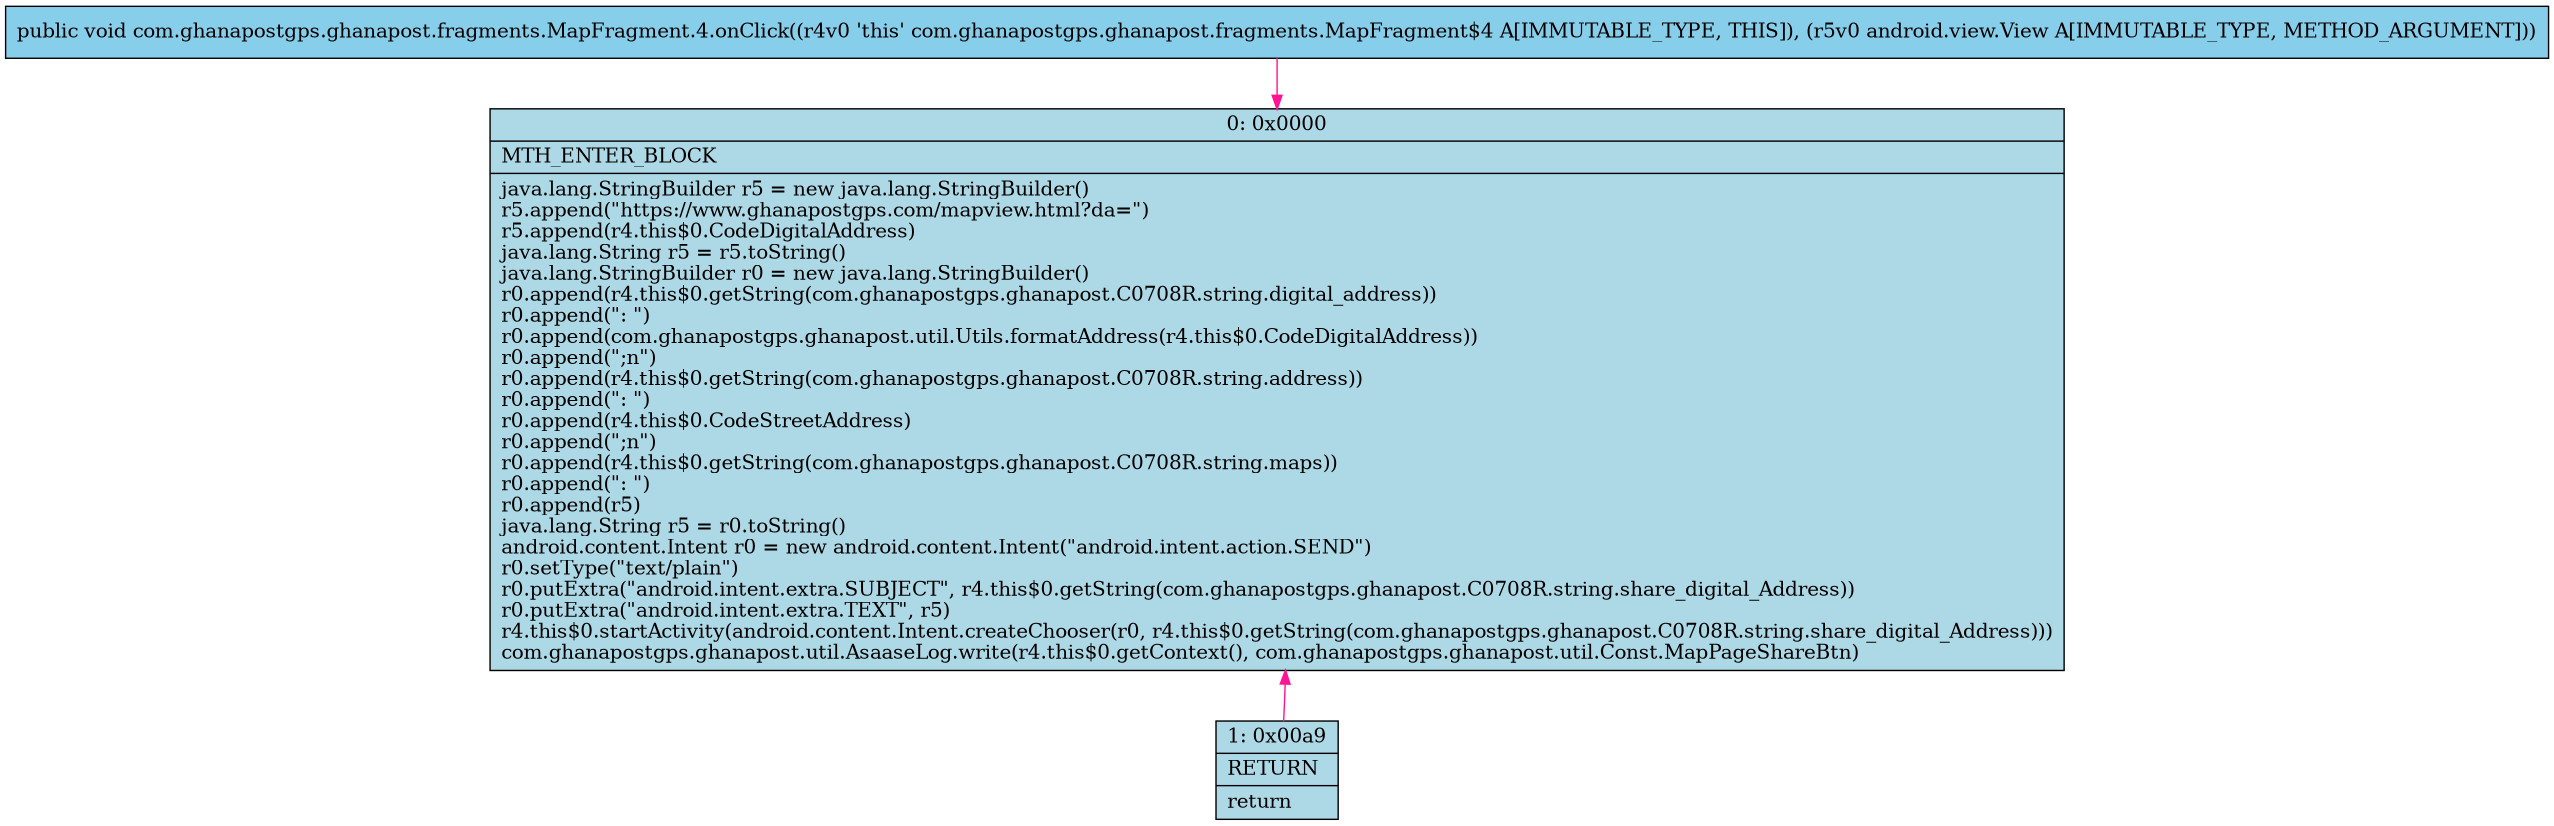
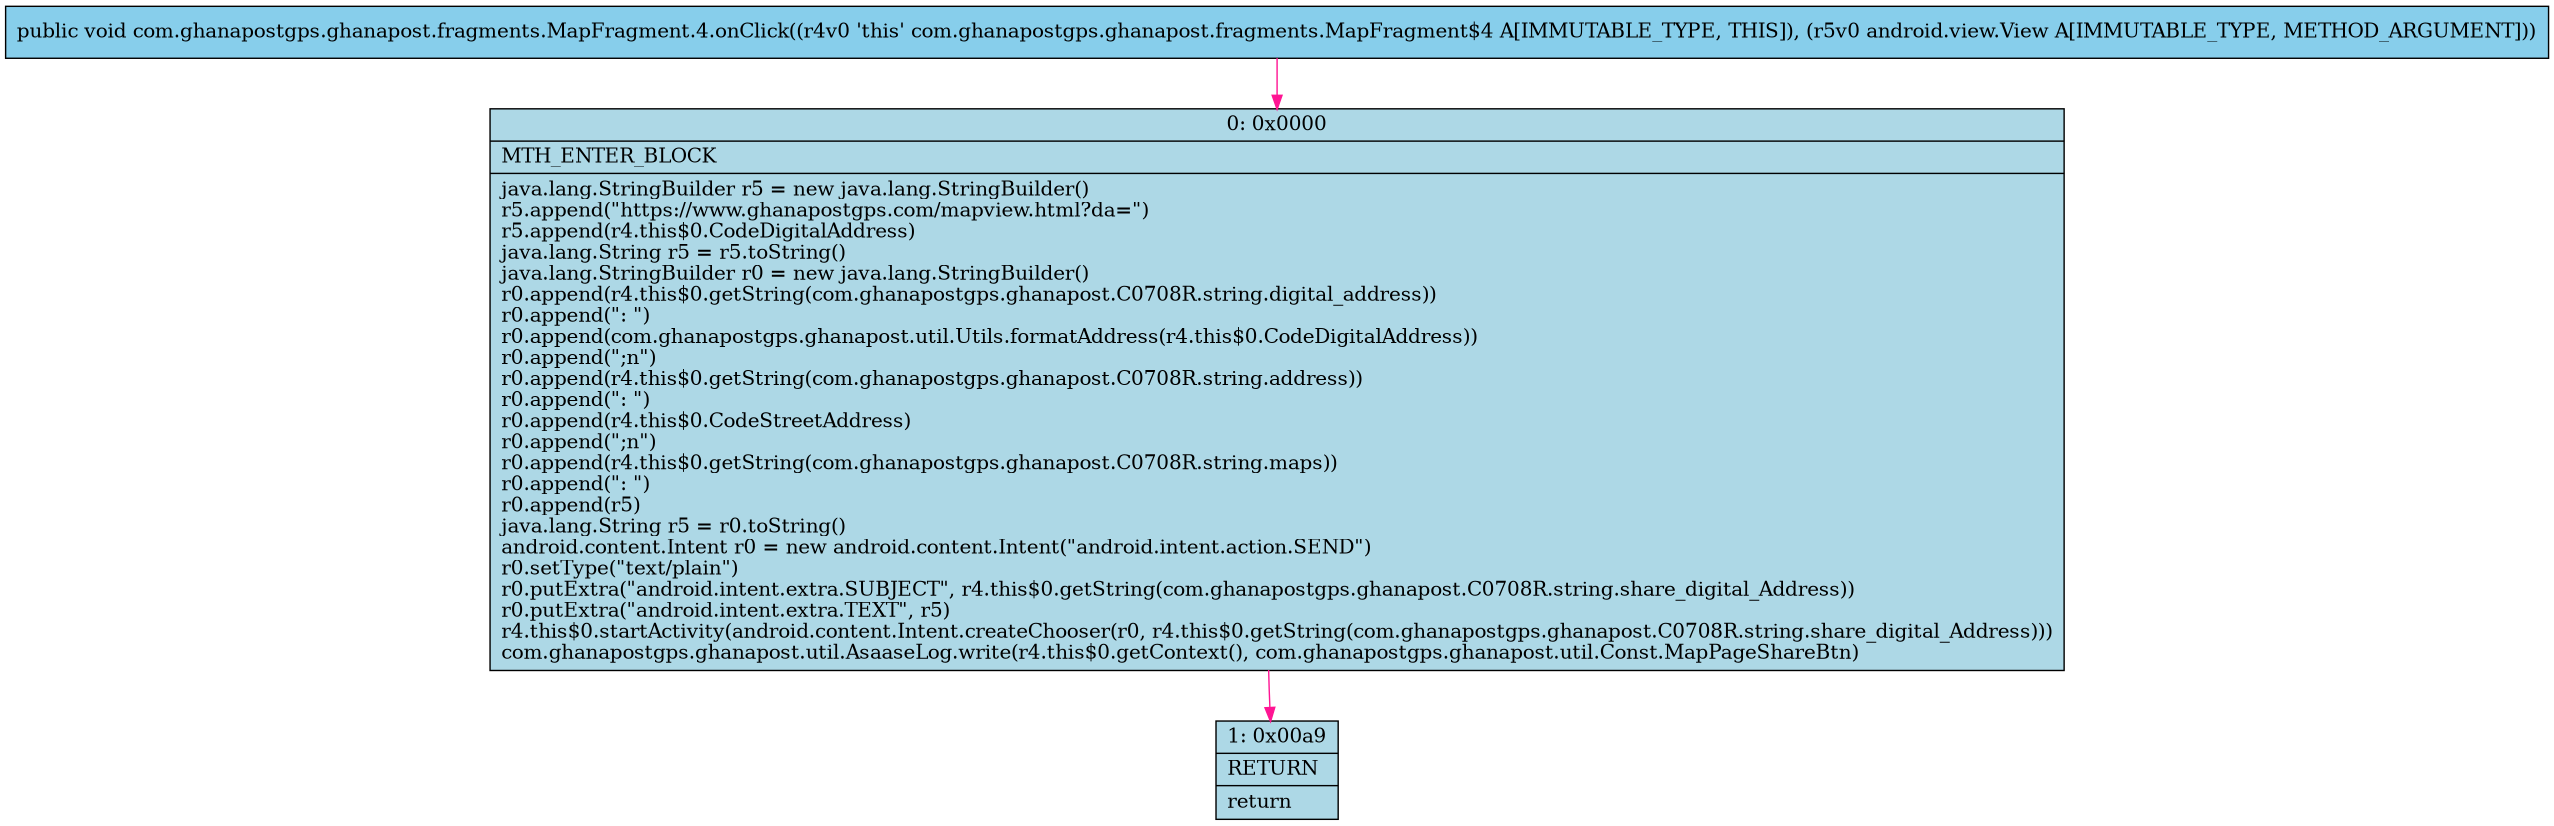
edge "1: 0x00a9" -> "0: 0x0000": reversed
